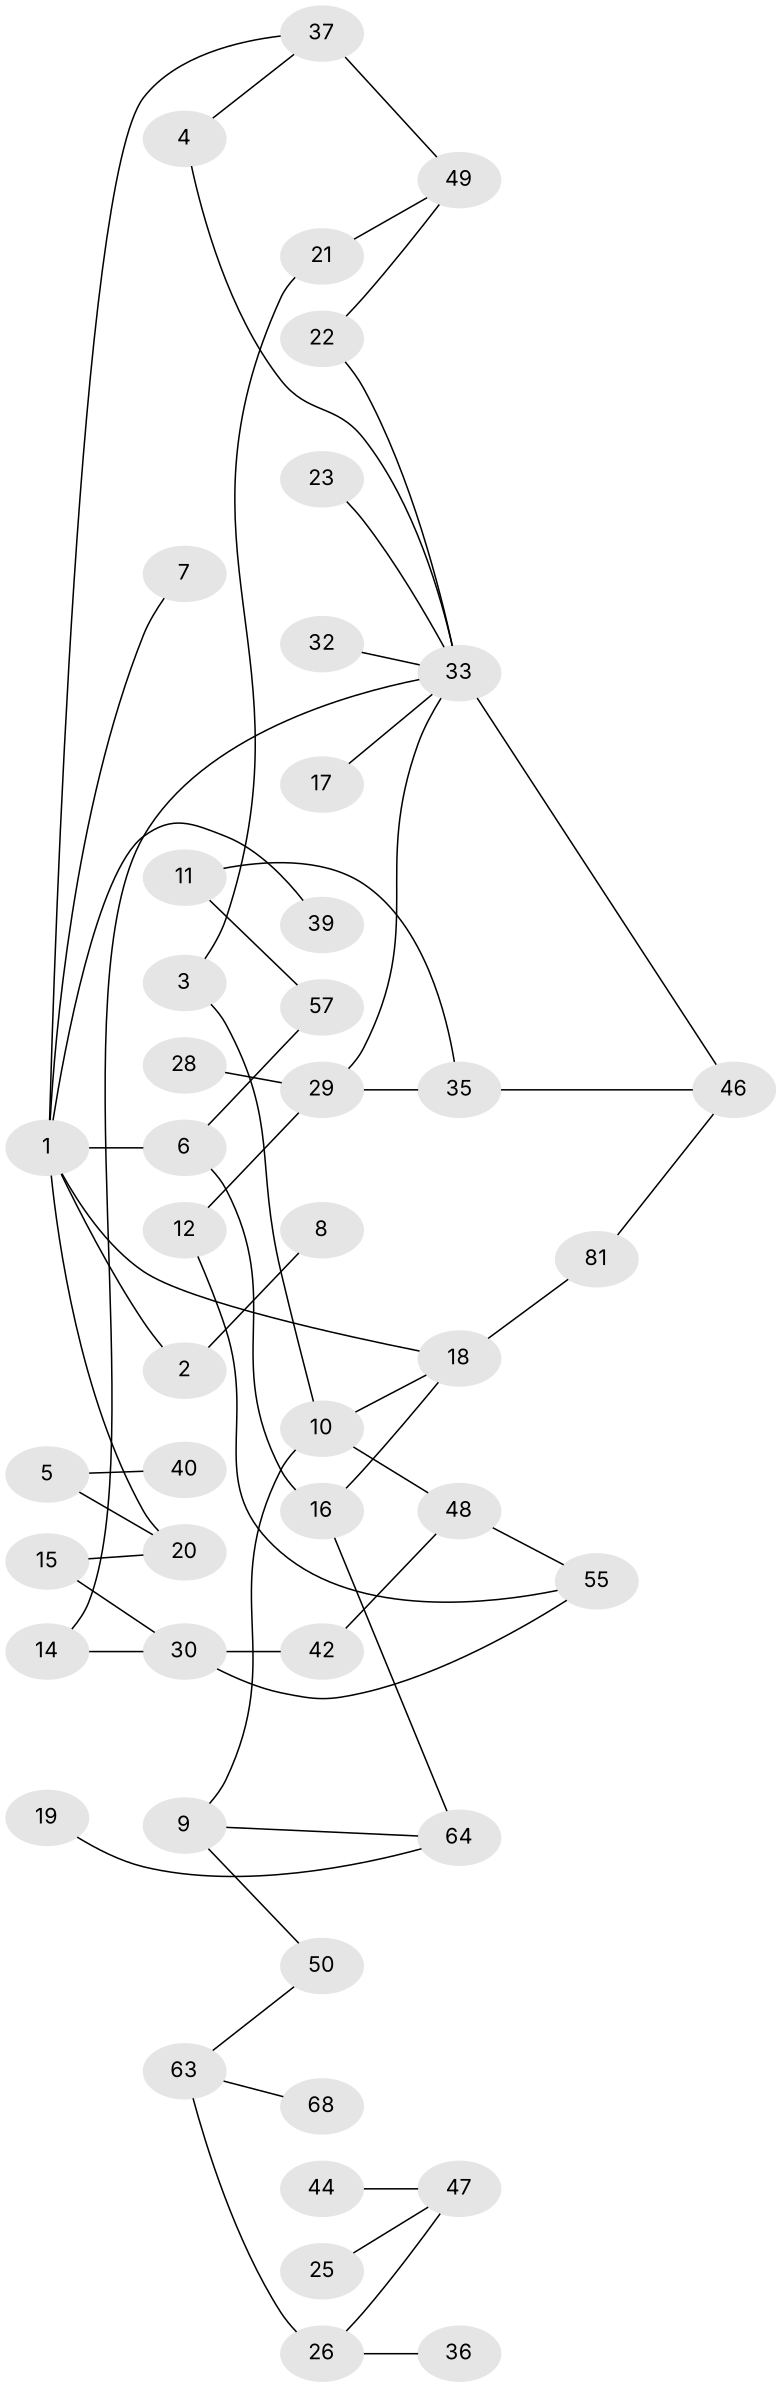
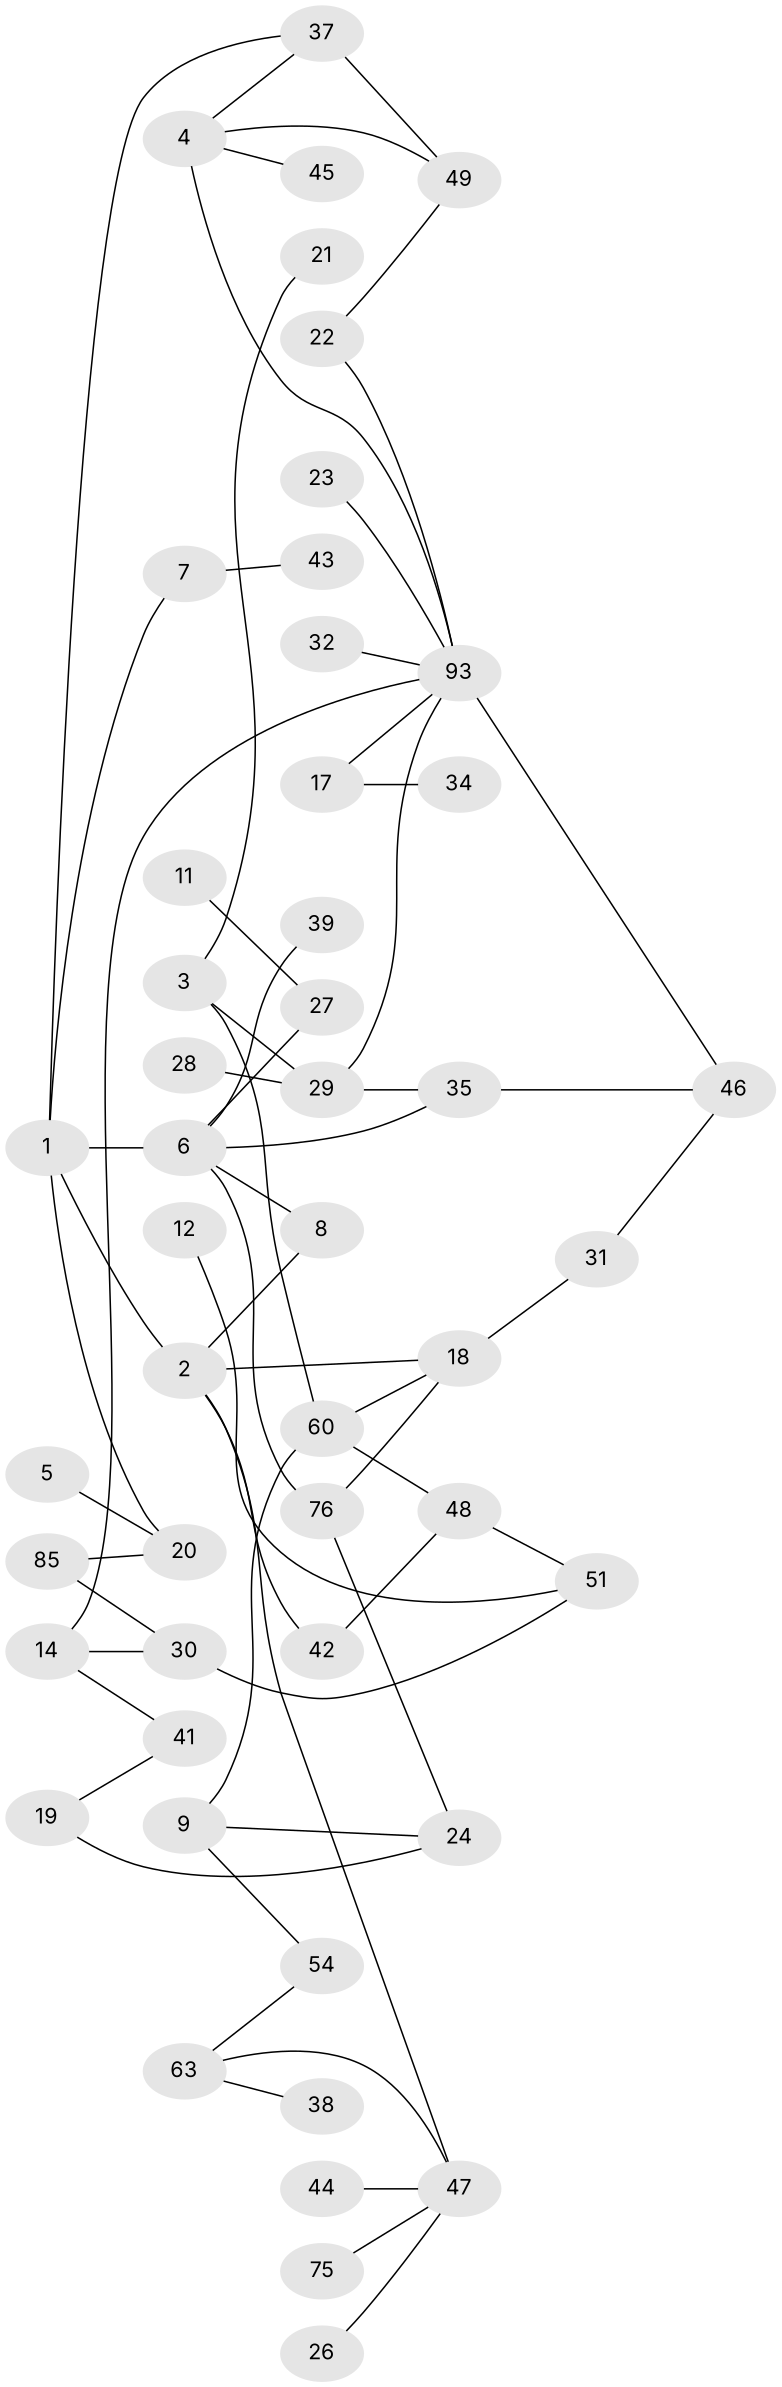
node "45": added
edge "49" -- "21": now "49" -- "4"
node "43": added
node "33": label "33" -> "93"
node "34": added
edge "39" -- "1": now "39" -- "6"
edge "11" -- "35": now "6" -- "35"
node "57": label "57" -> "27"
edge "29" -- "12": now "29" -- "3"
edge "6" -- "8": added
node "81": label "81" -> "31"
edge "1" -- "18": now "2" -- "18"
node "10": label "10" -> "60"
node "40": removed
node "16": label "16" -> "76"
node "15": label "15" -> "85"
node "55": label "55" -> "51"
edge "30" -- "42": now "2" -- "42"
node "41": added
edge "2" -- "47": added
node "64": label "64" -> "24"
node "50": label "50" -> "54"
node "68": label "68" -> "38"
edge "63" -- "26": now "63" -- "47"
node "25": label "25" -> "75"
node "36": removed
